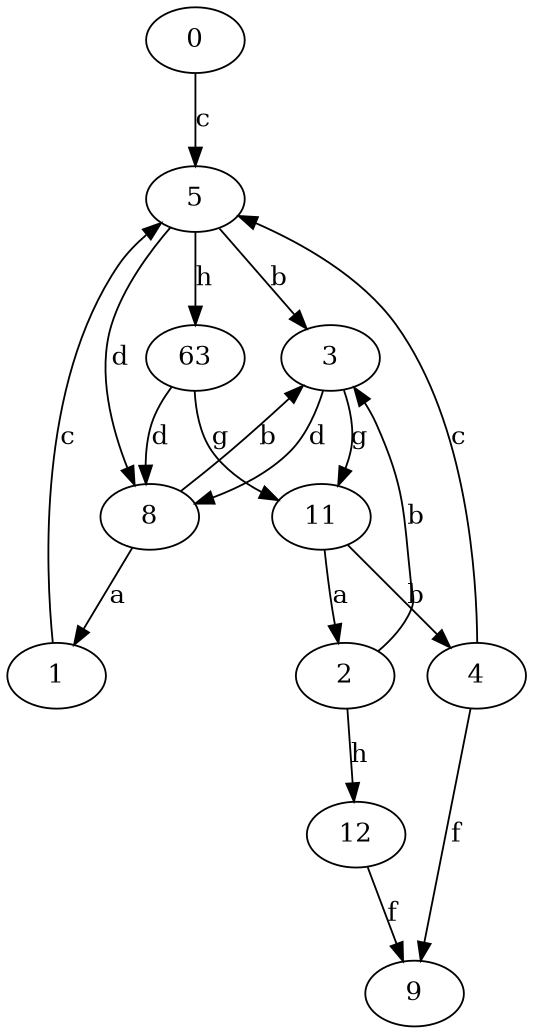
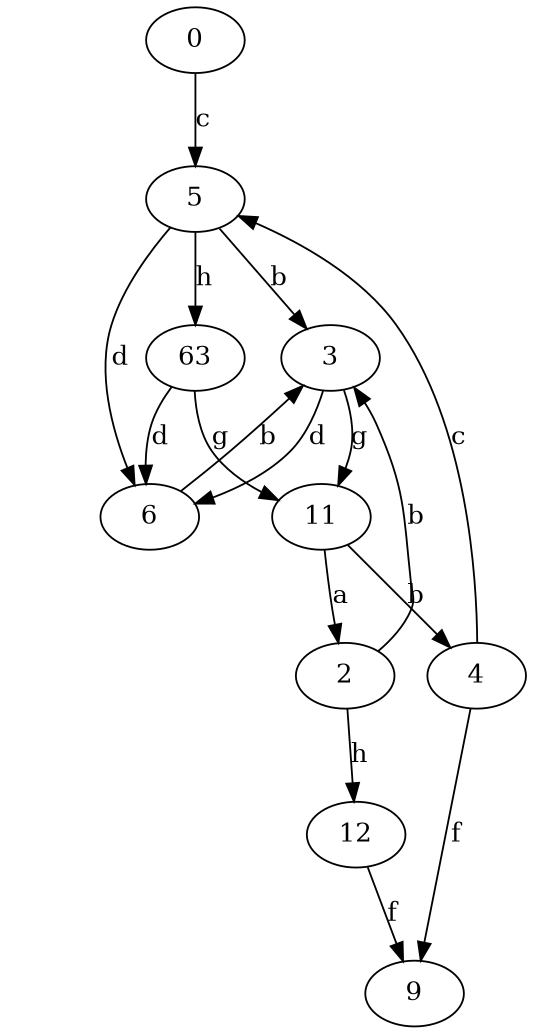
node "8": label "8" -> "6"
node "1": removed
